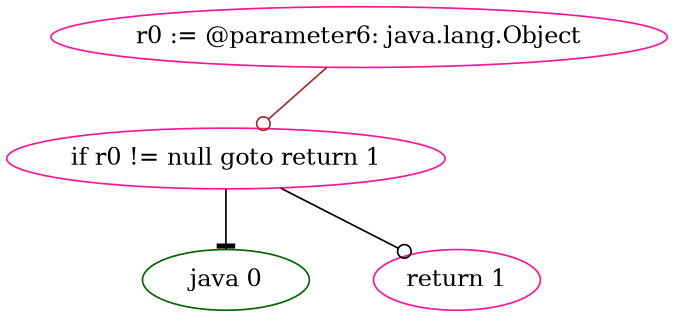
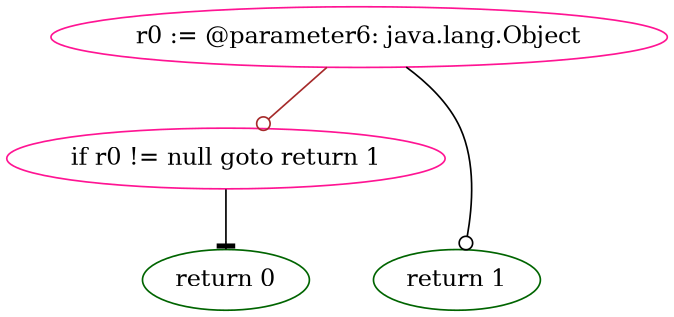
edge "if r0 != null goto return 1" -> "return 1": now "r0 := @parameter6: java.lang.Object" -> "return 1"
node "java 0": label "java 0" -> "return 0"
node "return 1": color deeppink -> darkgreen
